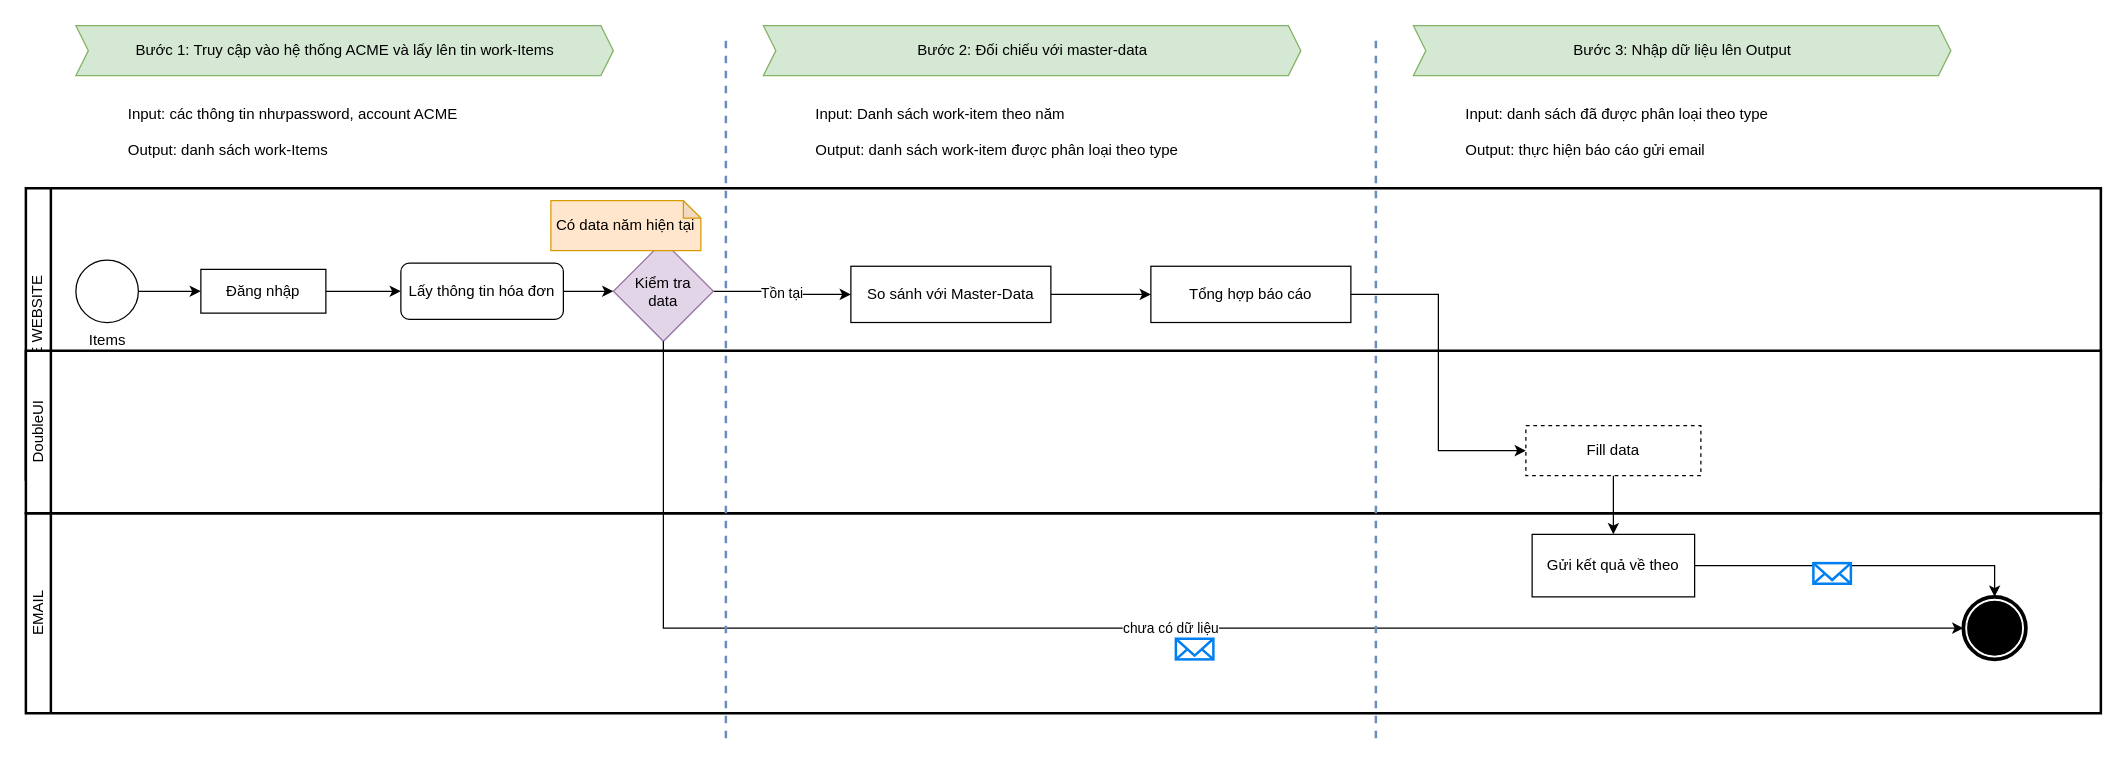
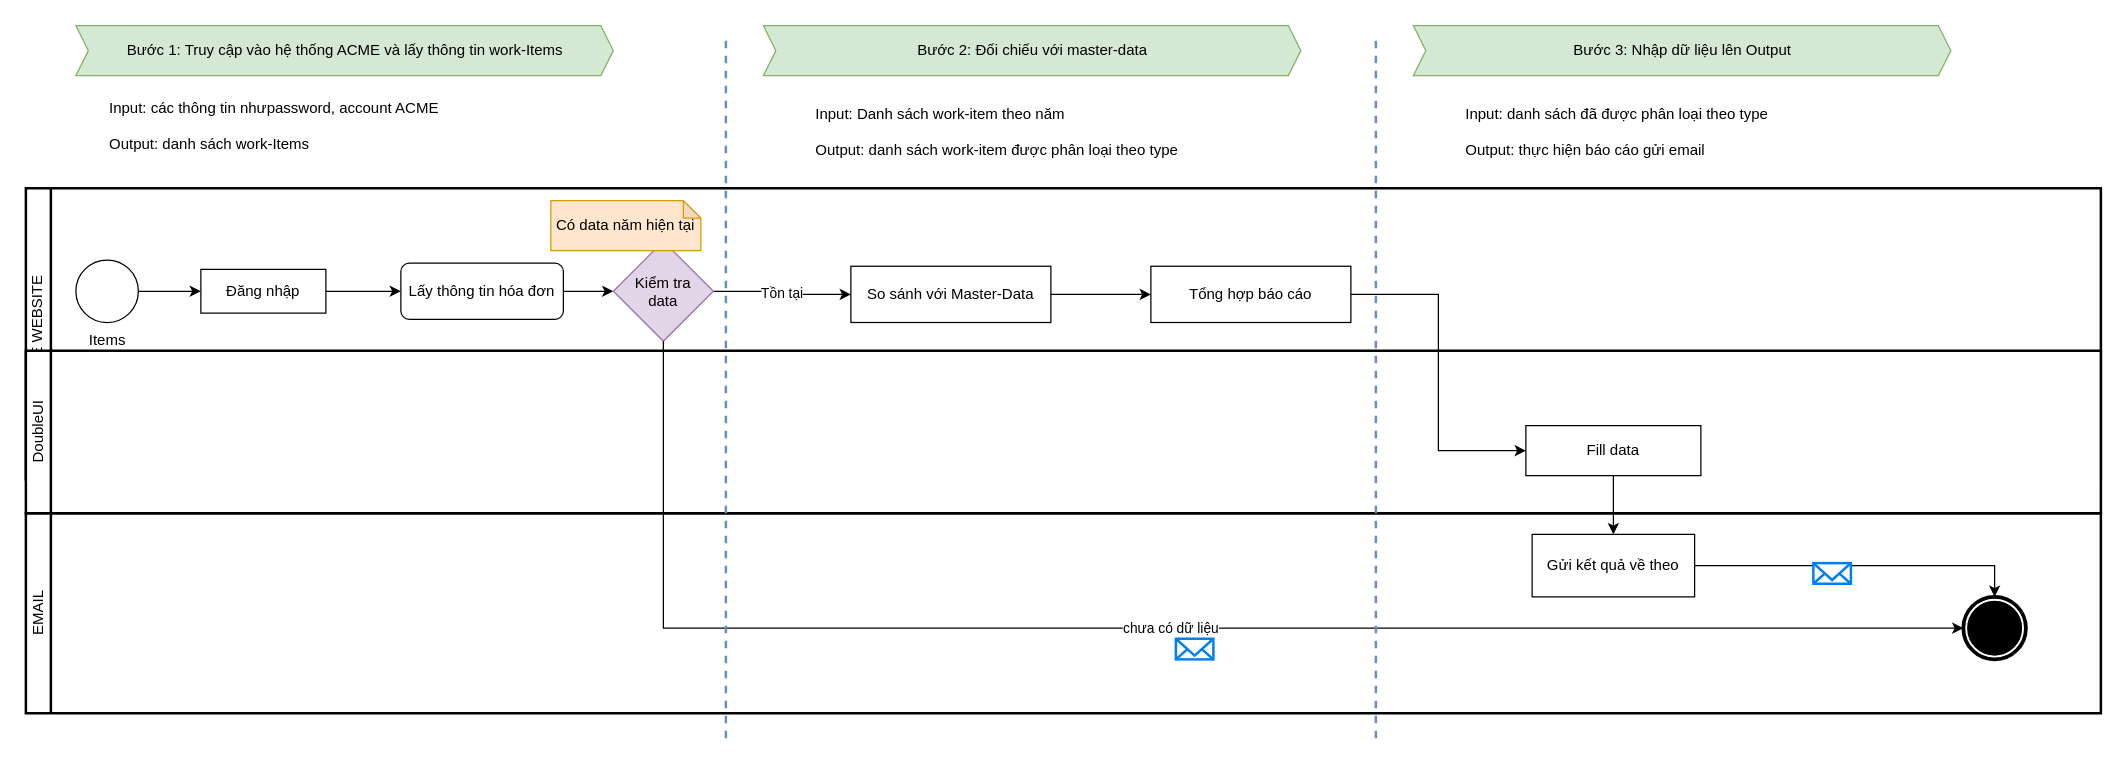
node "Bước 1: Truy cập vào hệ thống ACME và lấy lên tin work-Items": label "Bước 1: Truy cập vào hệ thống ACME và lấy lên tin work-Items" -> "Bước 1: Truy cập vào hệ thống ACME và lấy thông tin work-Items"
node "Input: các thông tin nhưpassword, account ACME Output: danh sách work-Items": moved (376, 132) -> (357, 126)
node "Fill data": style dashed -> solid
